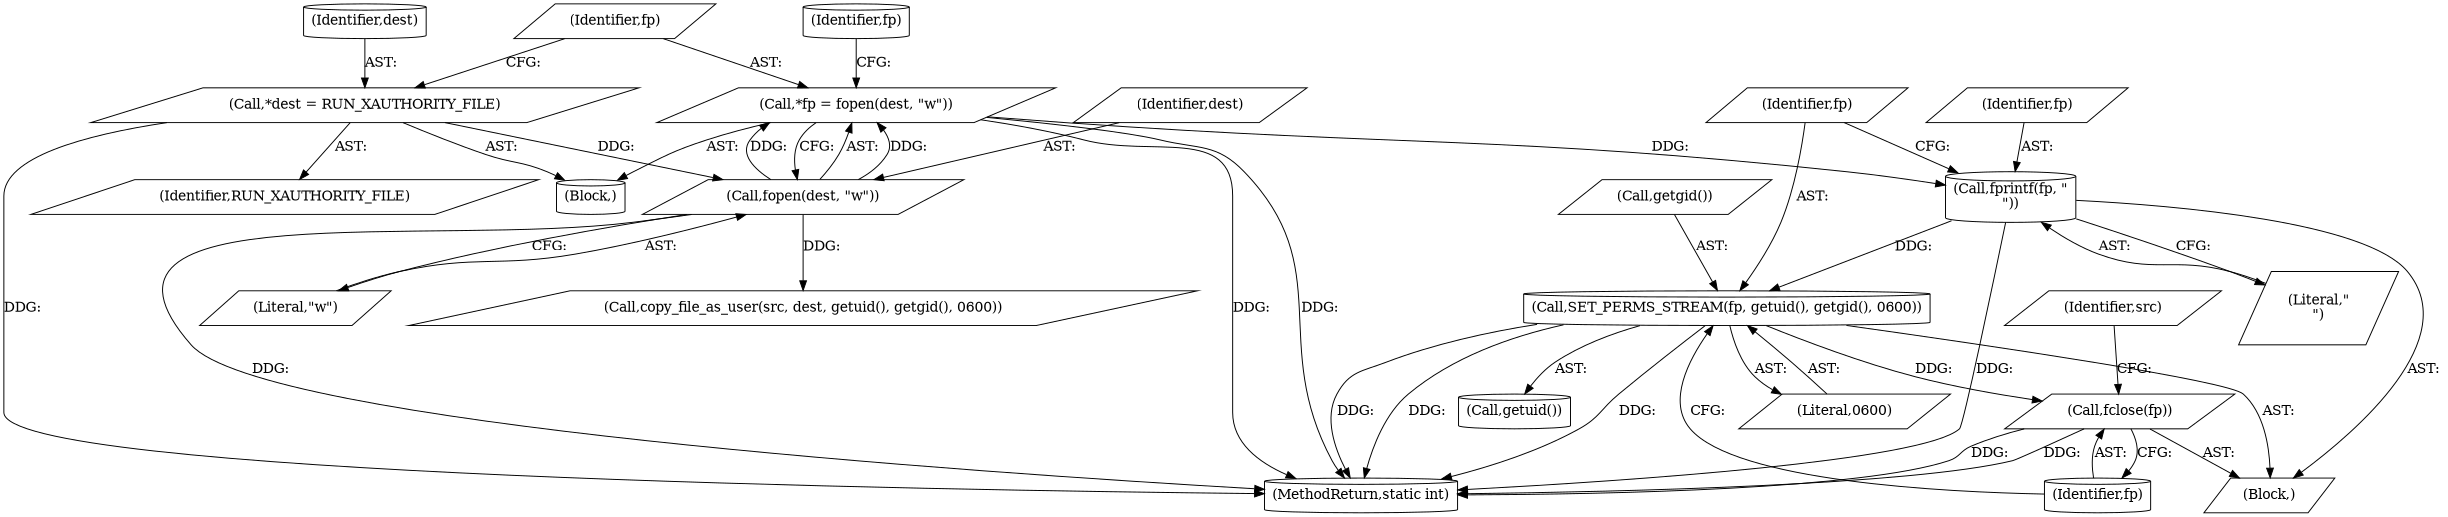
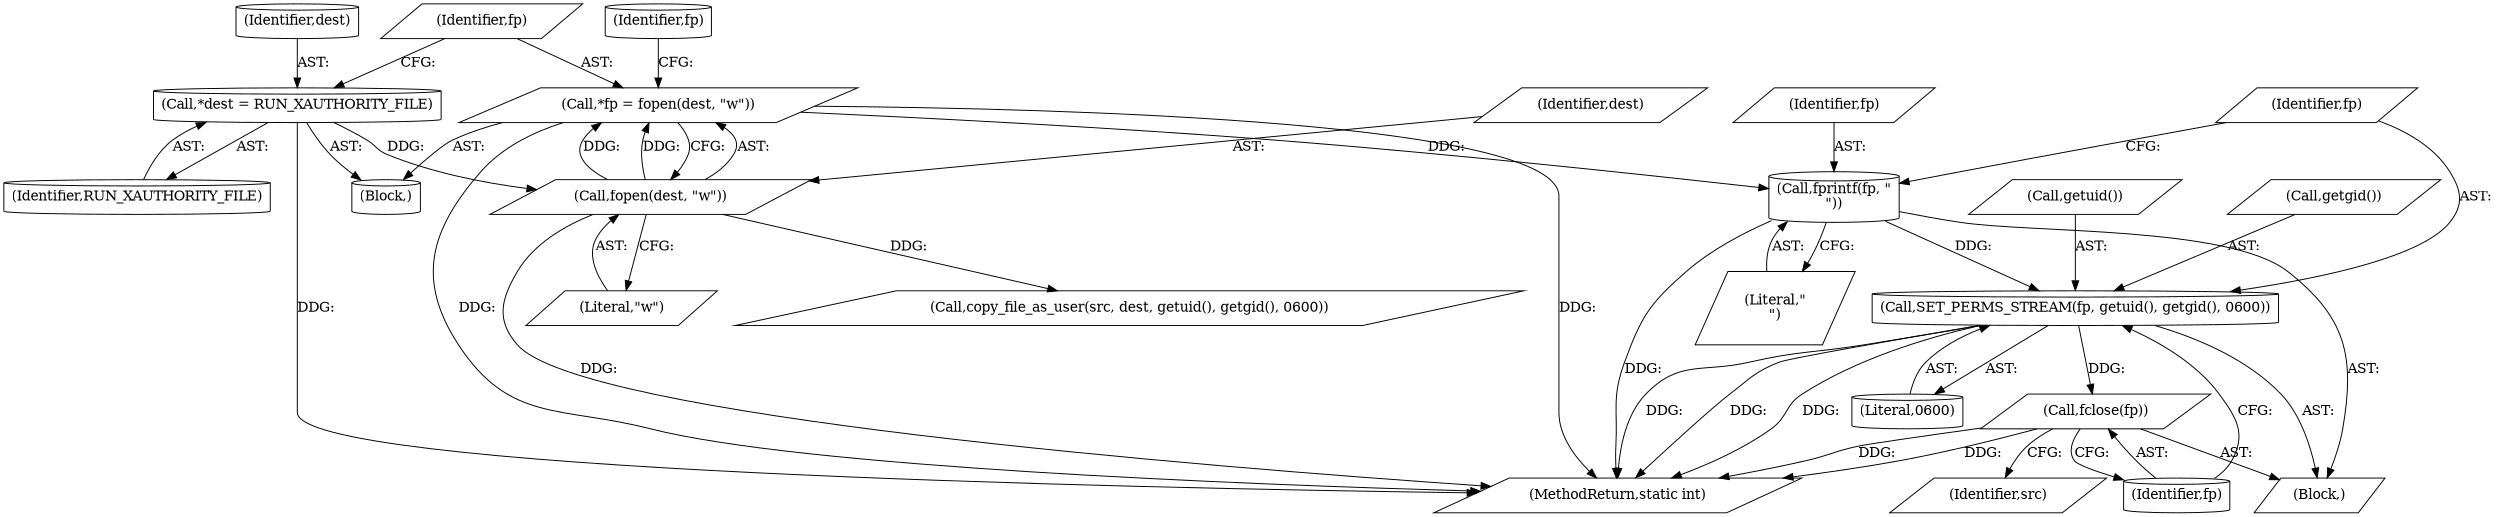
node "(Call,*dest = RUN_XAUTHORITY_FILE)": shape parallelogram -> cylinder
edge "(Identifier,RUN_XAUTHORITY_FILE)" -> "(Call,*dest = RUN_XAUTHORITY_FILE)": added, label "AST:"
node "(Identifier,RUN_XAUTHORITY_FILE)": shape parallelogram -> cylinder
edge "(Call,SET_PERMS_STREAM(fp, getuid(), getgid(), 0600))" -> "(Call,getuid())": reversed
edge "(Identifier,src)" -> "(Call,fclose(fp))": reversed
node "(Call,getuid())": shape cylinder -> parallelogram
node "(Literal,0600)": shape parallelogram -> cylinder
node "(MethodReturn,static int)": shape cylinder -> parallelogram
